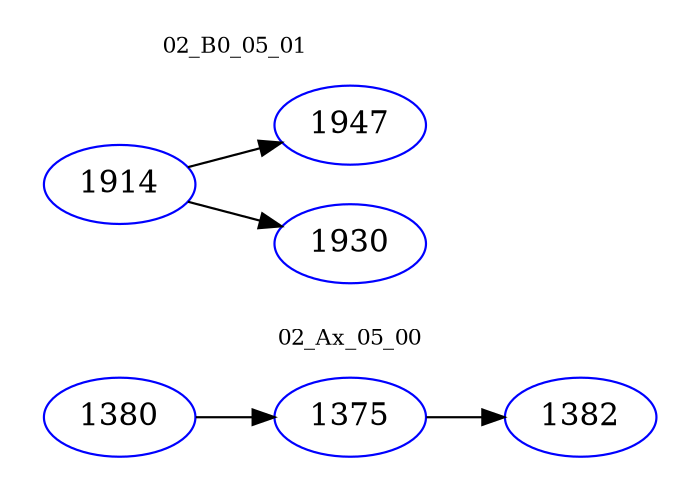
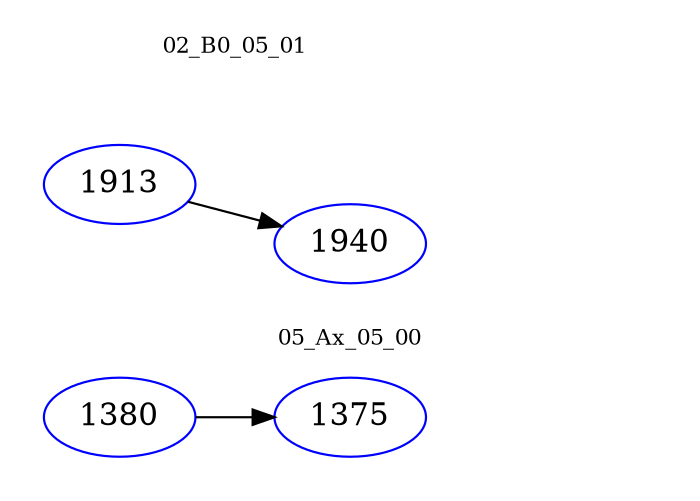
node "1947": removed
node "1914": label "1914" -> "1913"
node "1930": label "1930" -> "1940"
cluster "02_Ax_05_00": label "02_Ax_05_00" -> "05_Ax_05_00"
node "1382": removed
